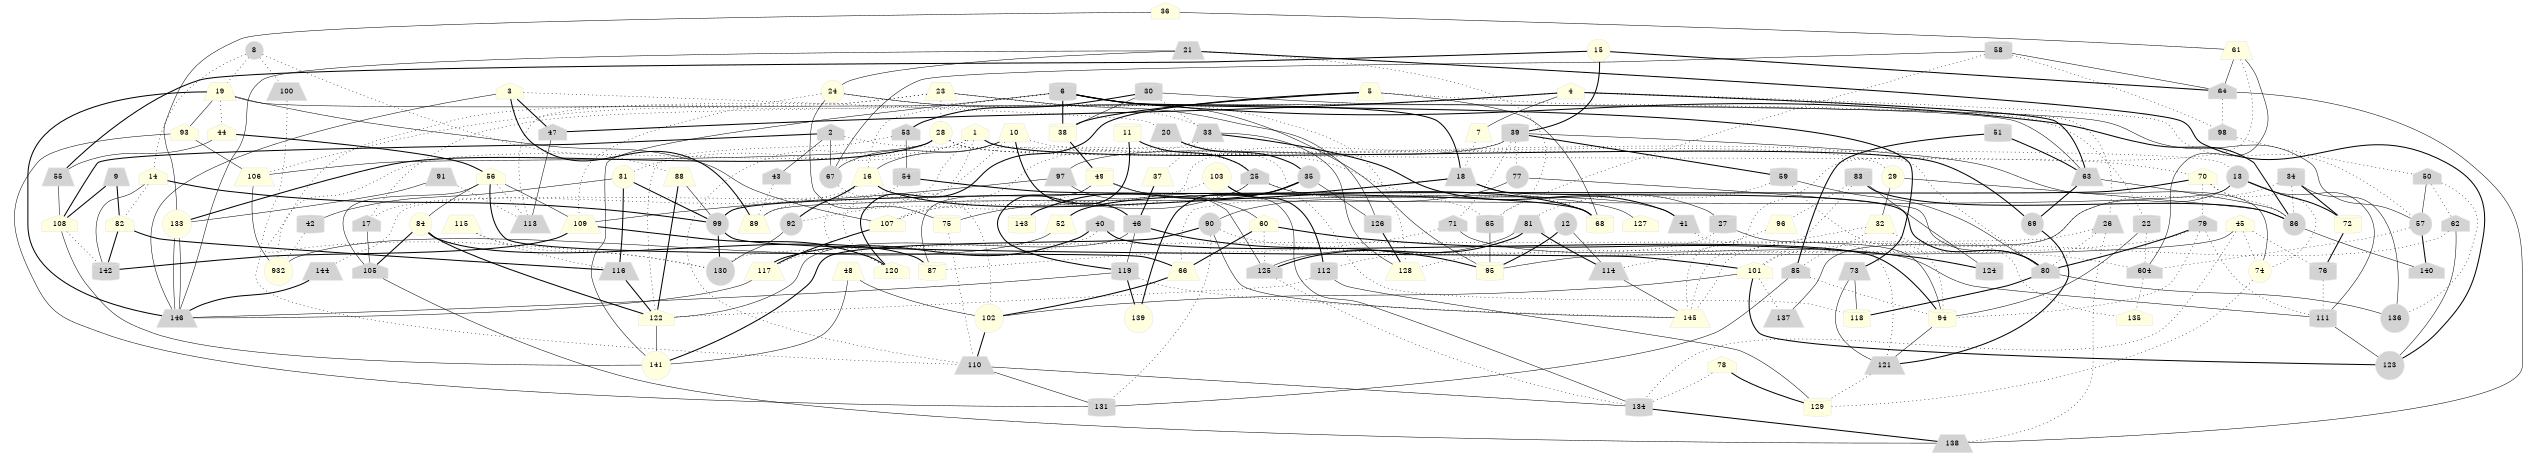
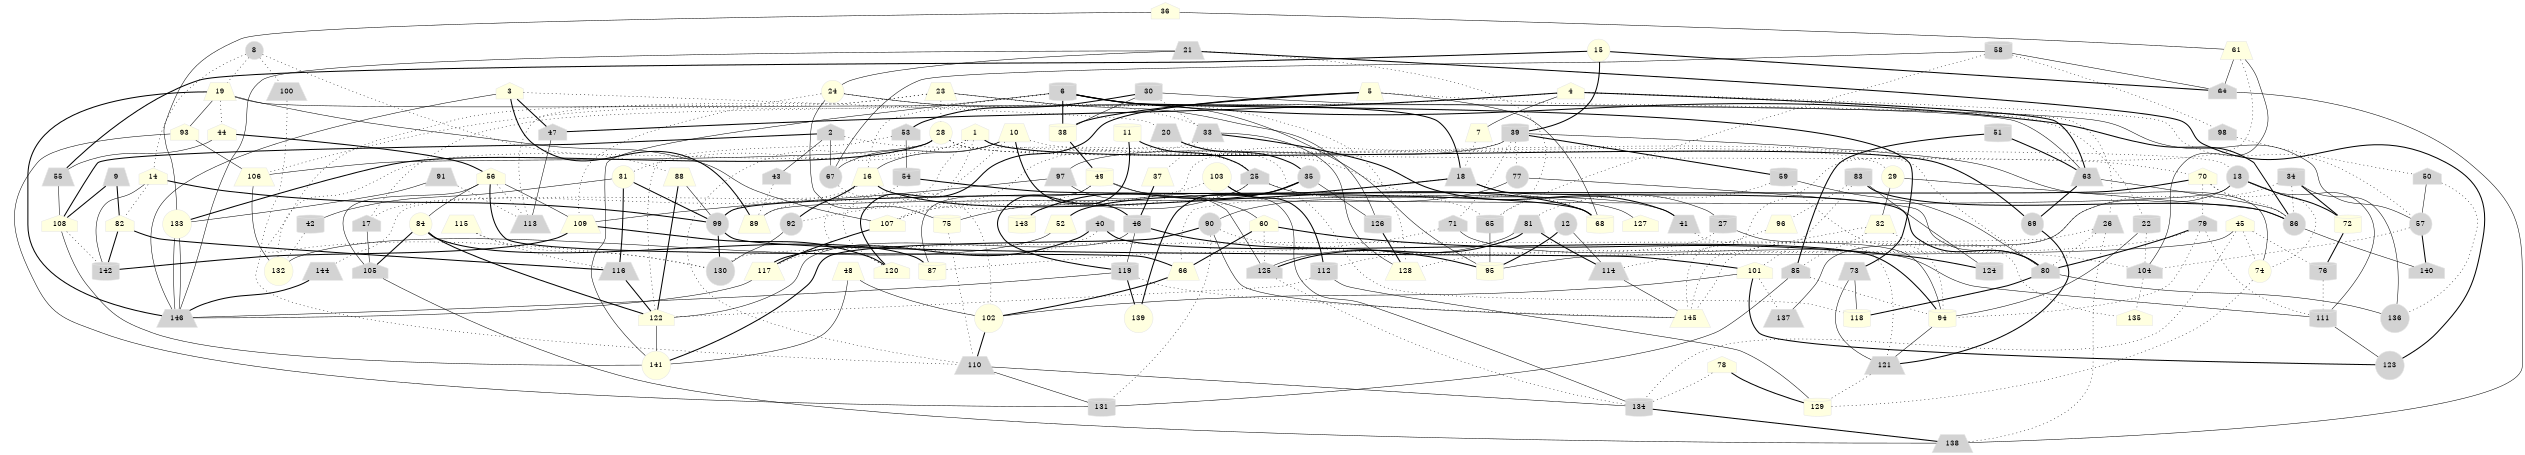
edge "64" -- "98": removed
node "62": removed
node "932": label "932" -> "132"
node "604": label "604" -> "104"
